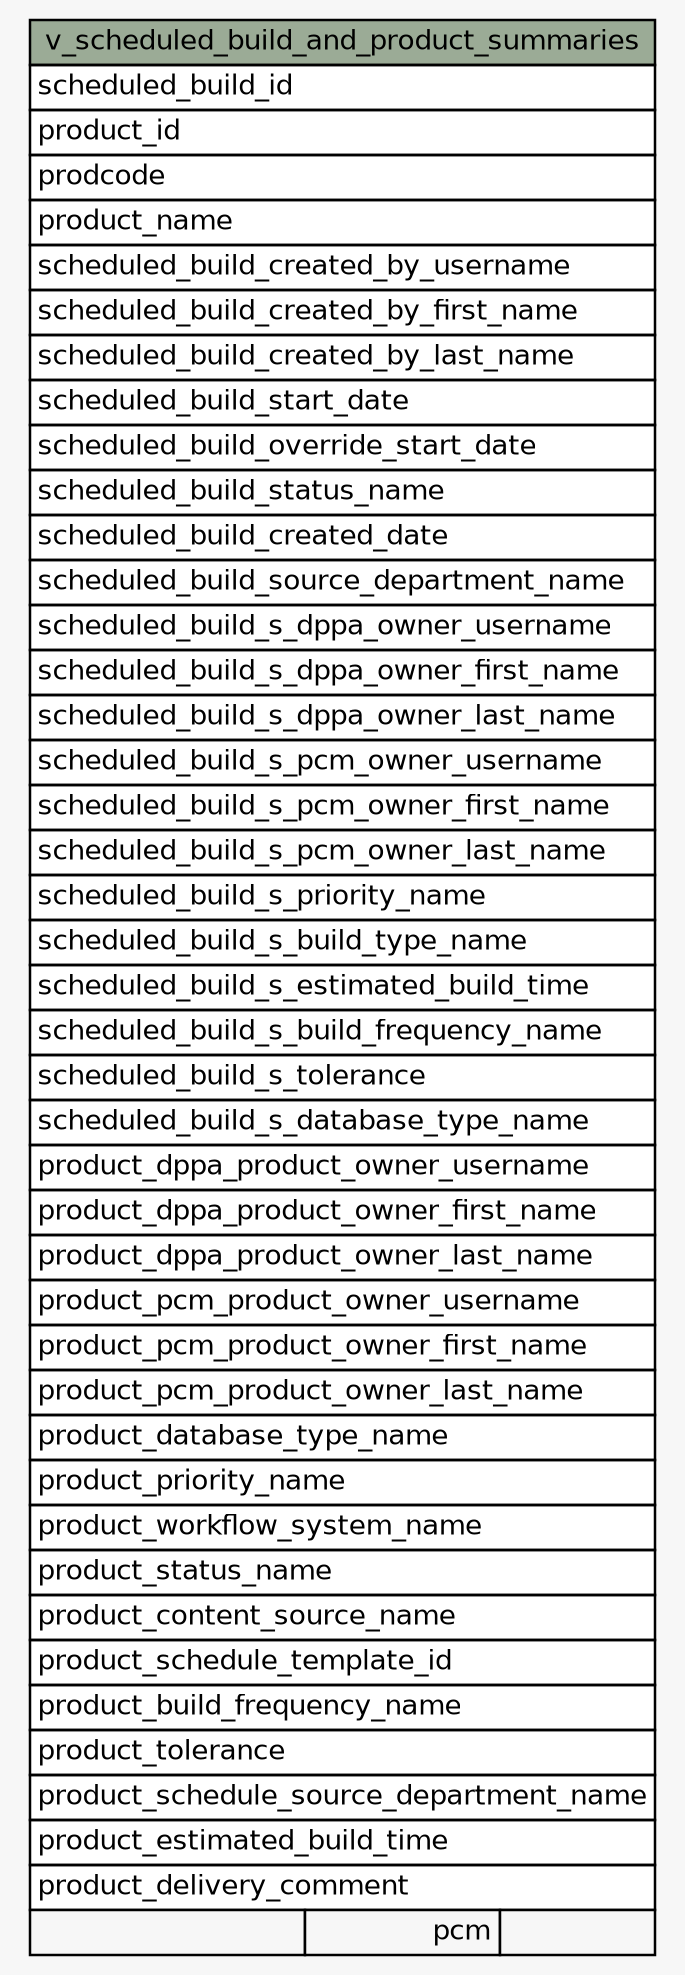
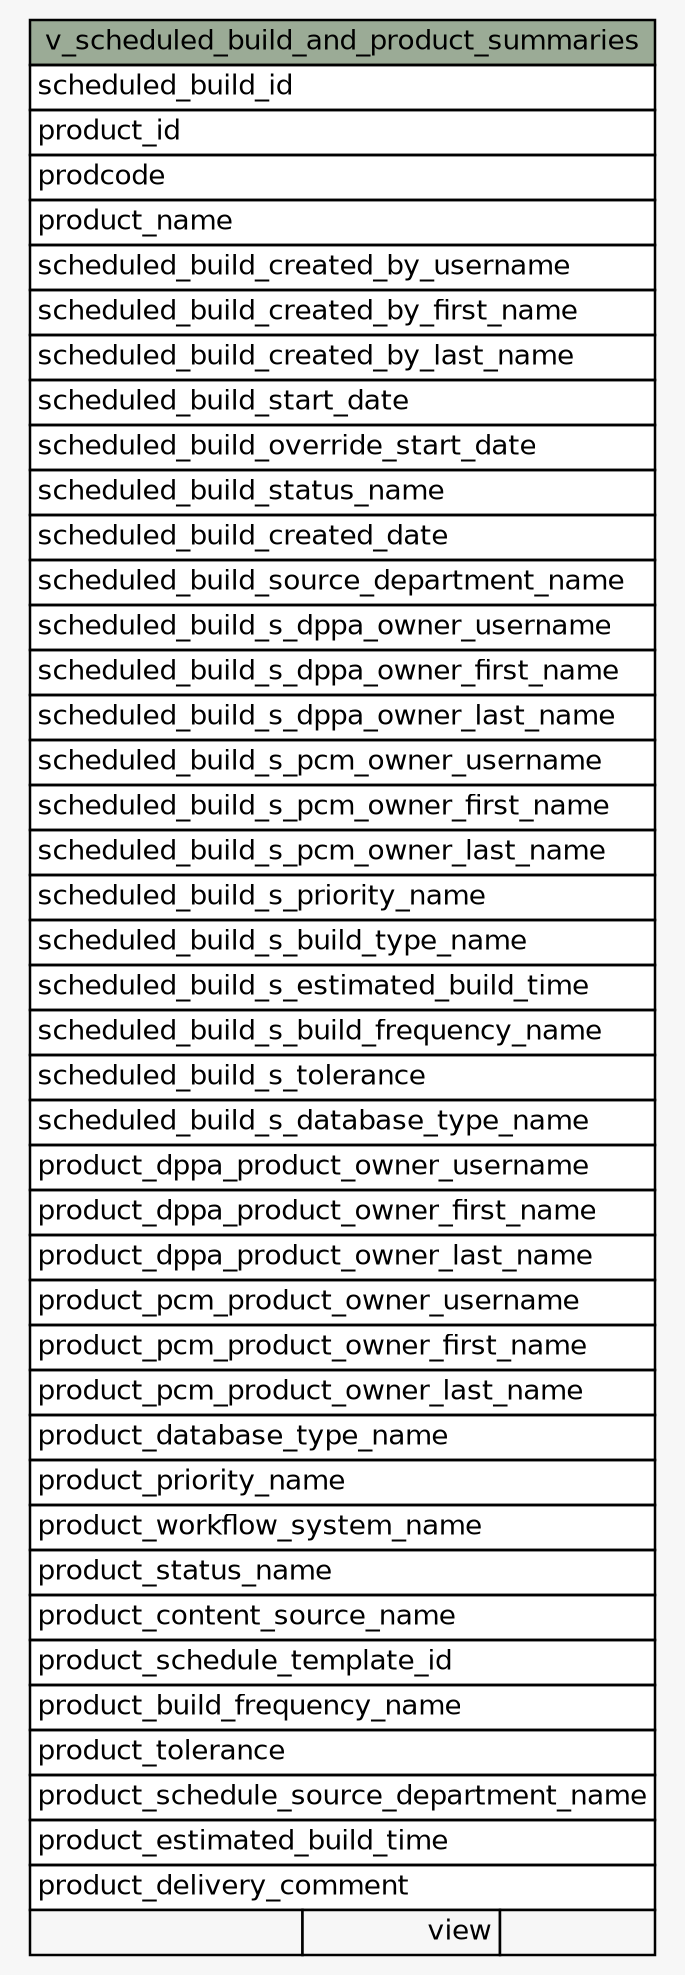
node "v_scheduled_build_and_product_summaries": text "pcm" -> "view"
